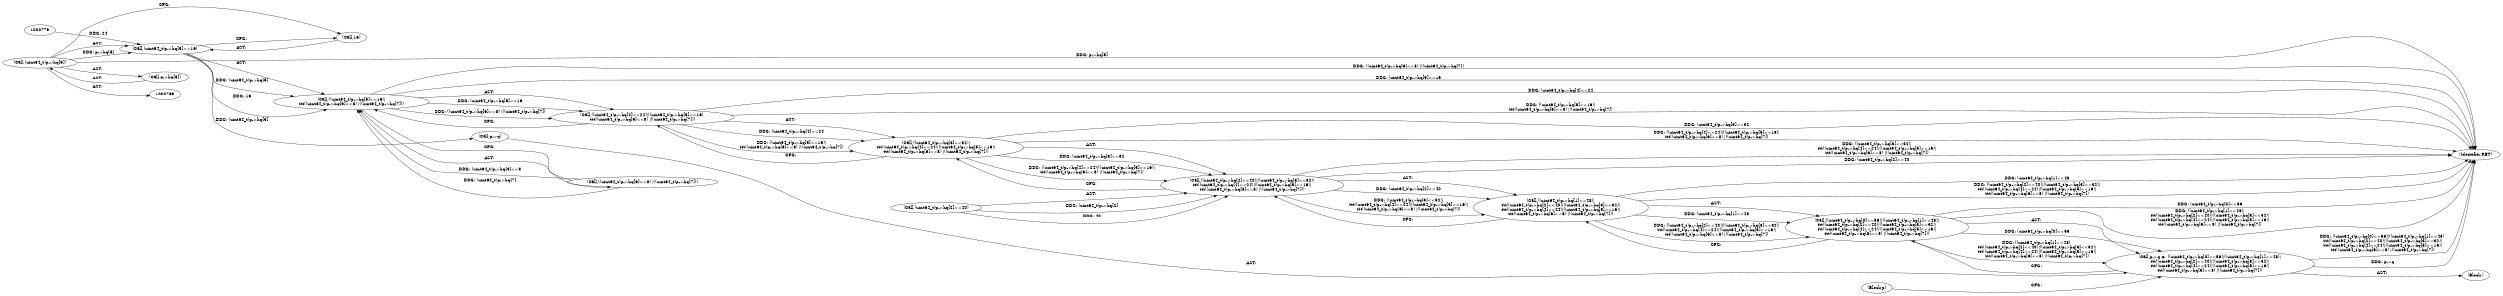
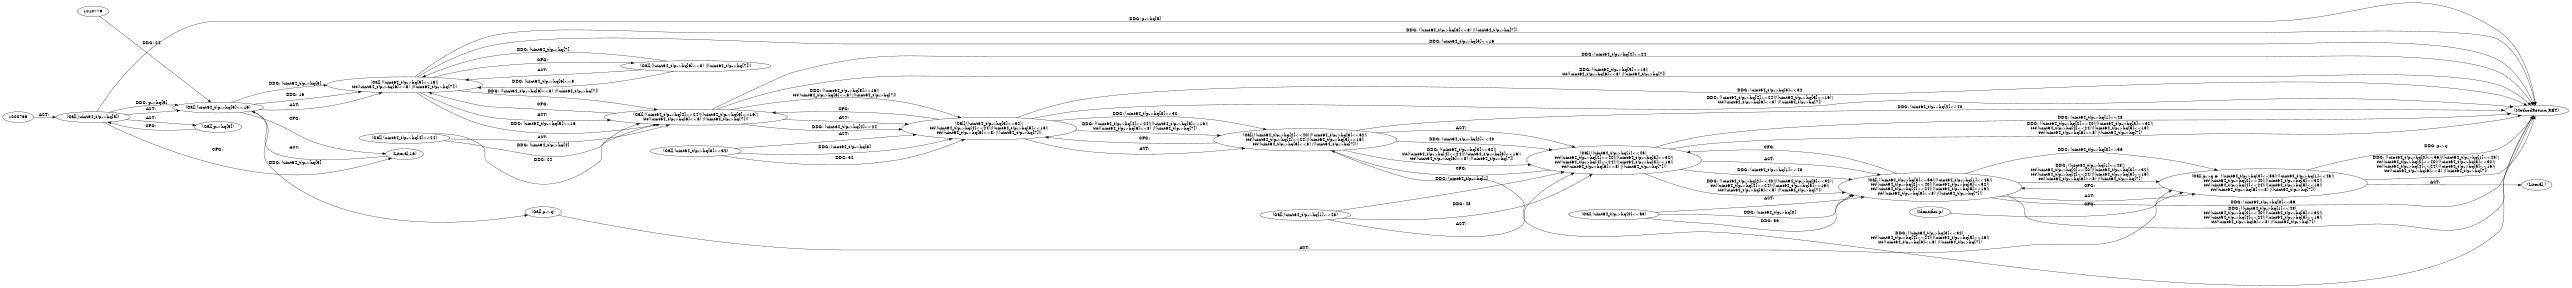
node "1000779": label "1000779" -> "1010779"
node "(Call,16)": label "(Call,16)" -> "(Literal,16)"
edge "(Call,p->hq[5])" -> "(Call,(uint64_t)p->hq[5])": label "AST: " -> "CFG: "
edge "(Call,(uint64_t)p->hq[5])" -> "1000769": reversed
node "(Call,(uint64_t)p->hq[4]<<24)": added
node "(Call,(uint64_t)p->hq[3]<<32)": added
node "(Identifier,RET)": label "(Identifier,RET)" -> "(MethodReturn,RET)"
node "(Call,(uint64_t)p->hq[2]<<40)": removed
node "(Call,(uint64_t)p->hq[0]<<56)": added
node "(Call,(uint64_t)p->hq[1]<<48)": added
node "(Block,)": label "(Block,)" -> "(Literal,)"
node "(Block,p)": label "(Block,p)" -> "(Identifier,p)"
